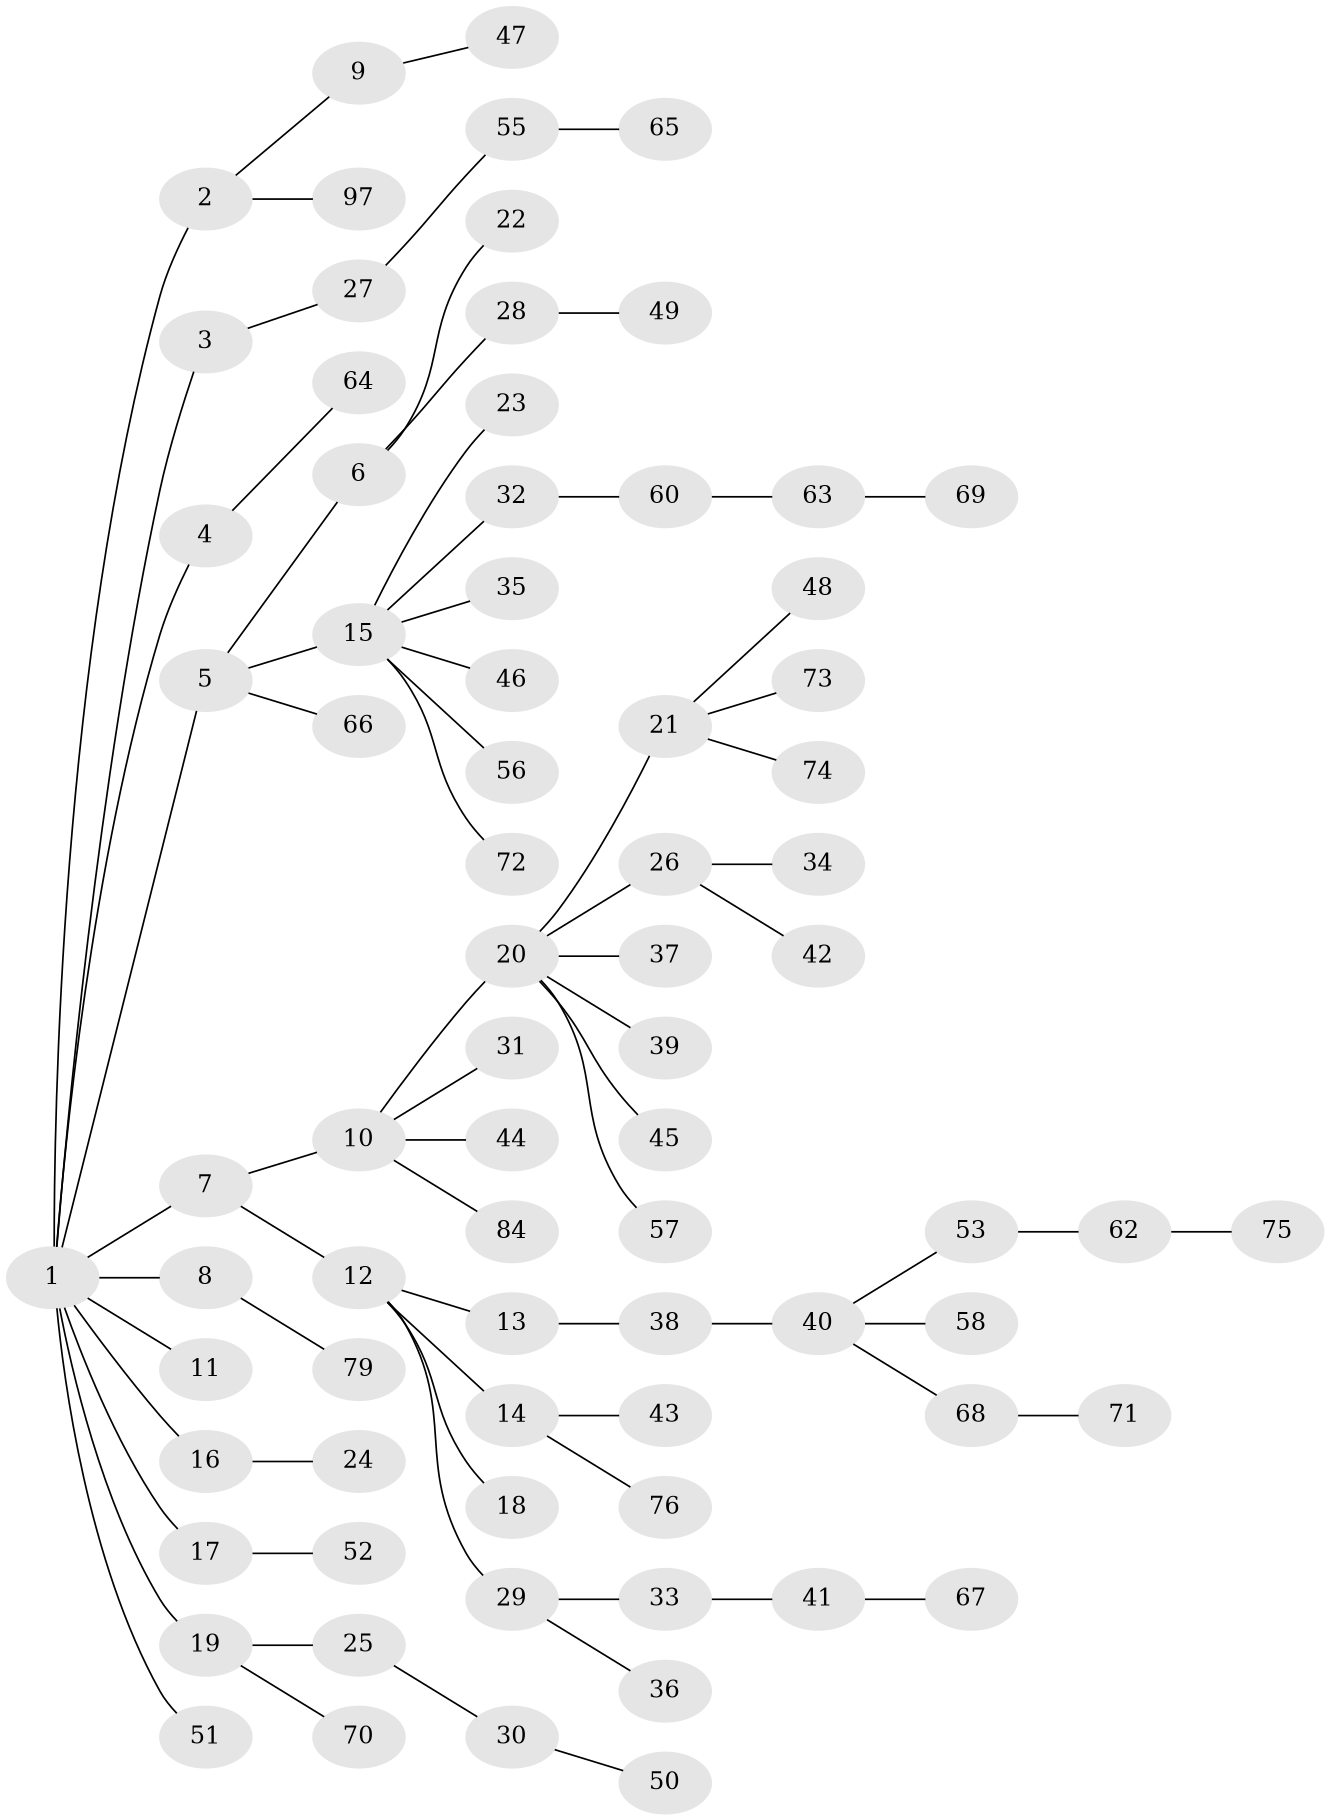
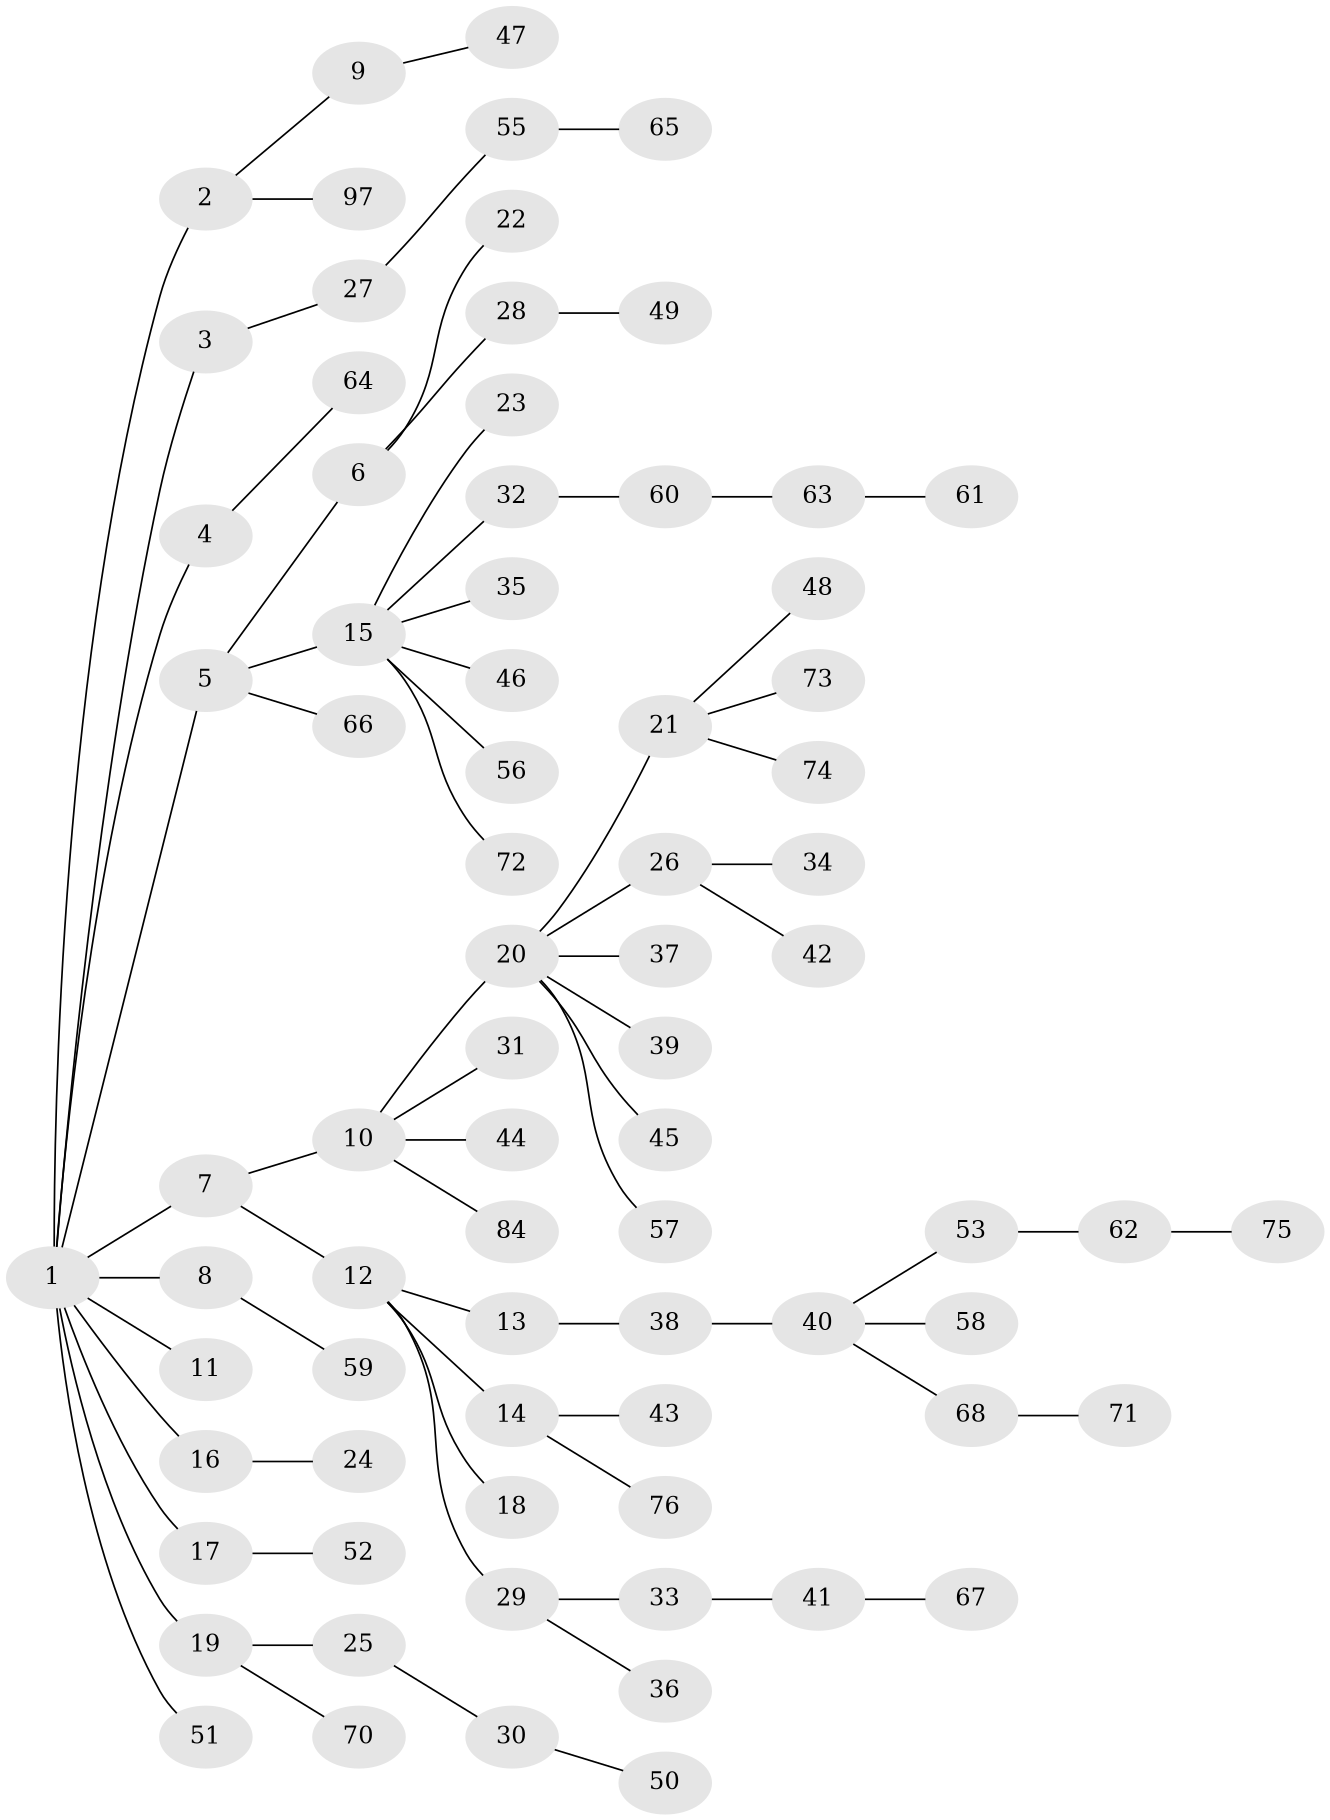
node "69": label "69" -> "61"
node "79": label "79" -> "59"
